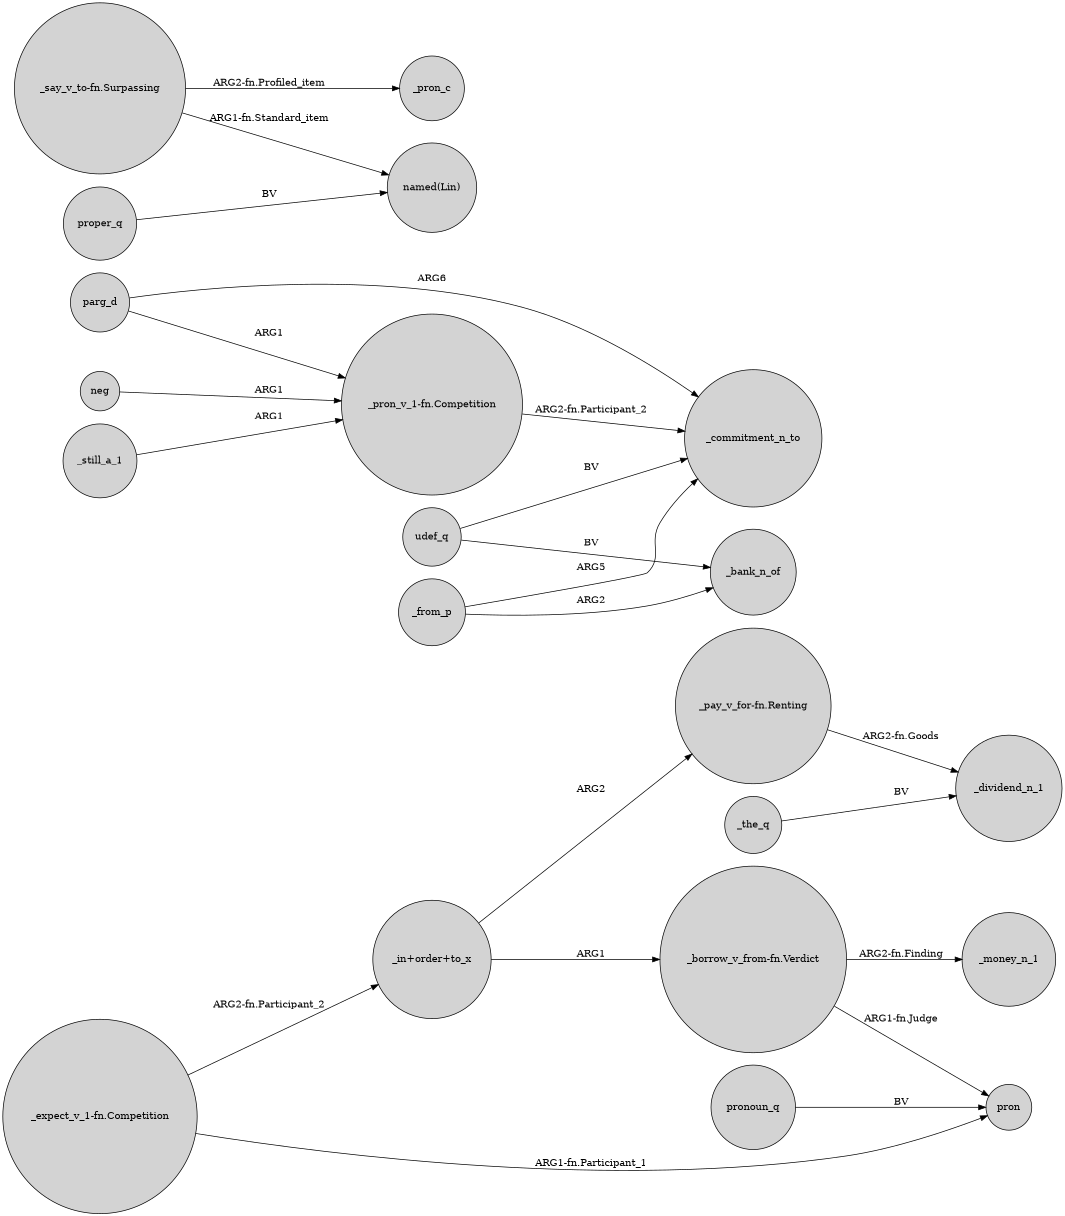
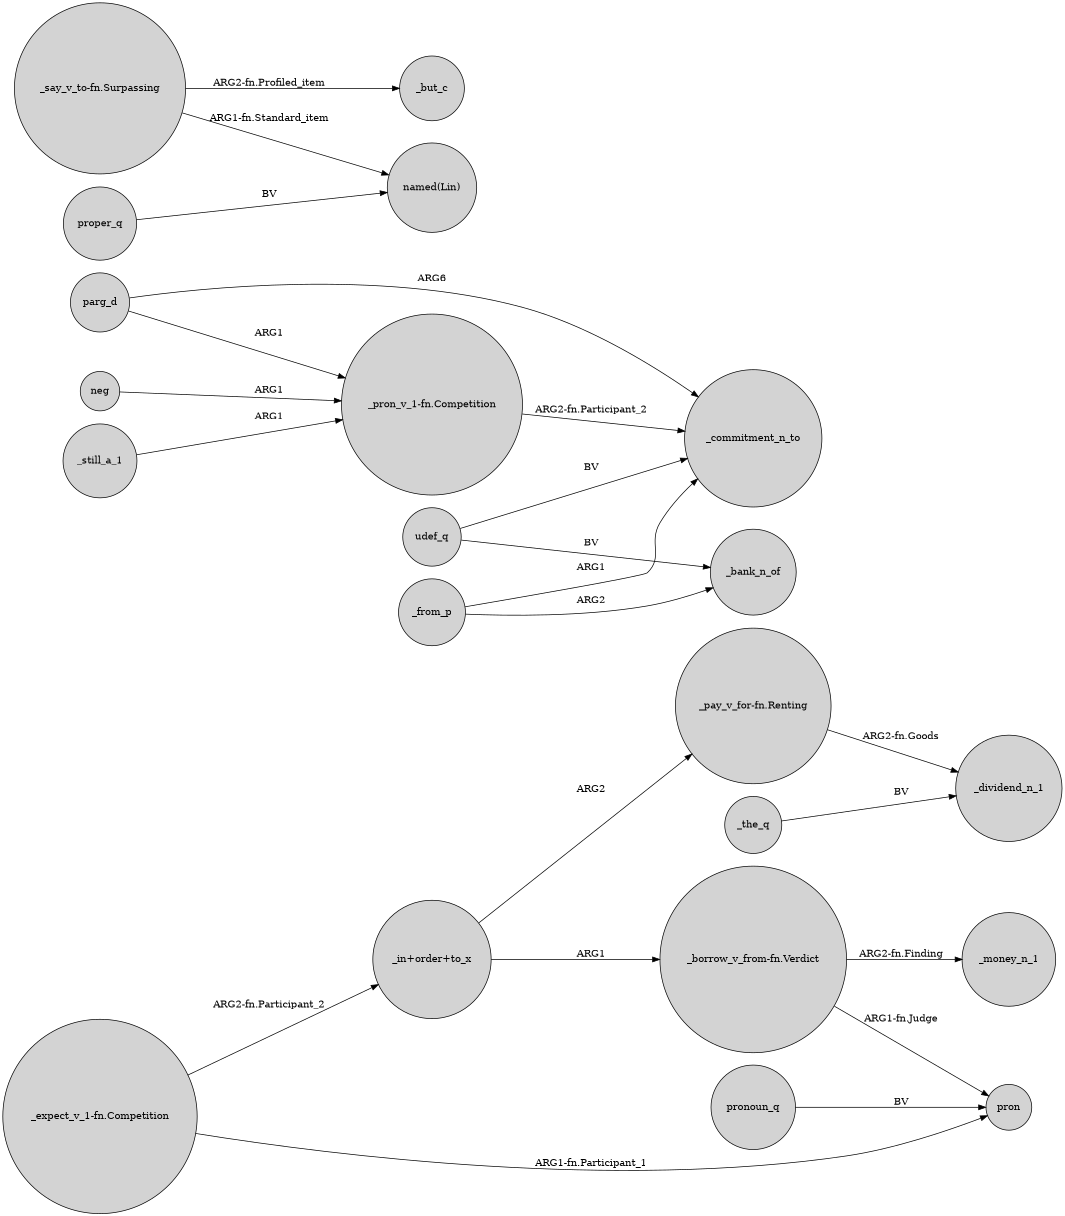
node "_pron_c": label "_pron_c" -> "_but_c"
edge "_from_p" -> "_commitment_n_to": label "ARG5" -> "ARG1"
